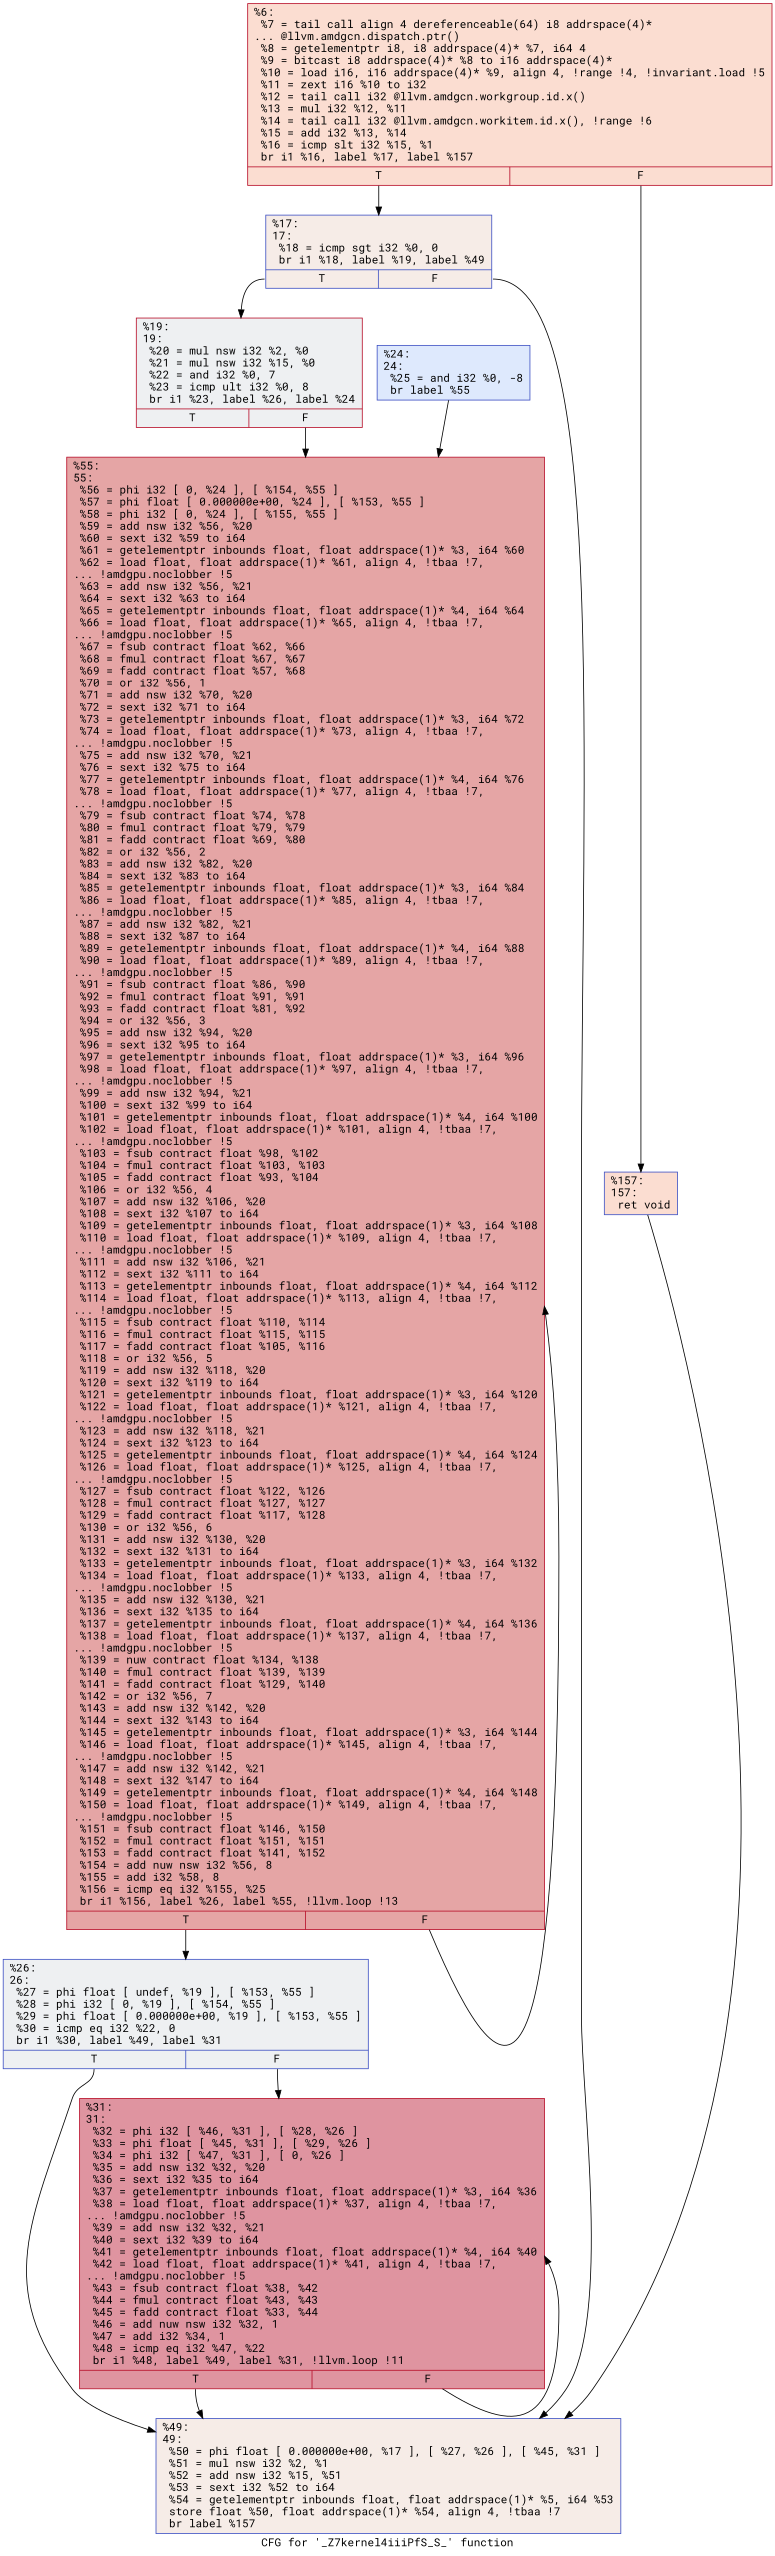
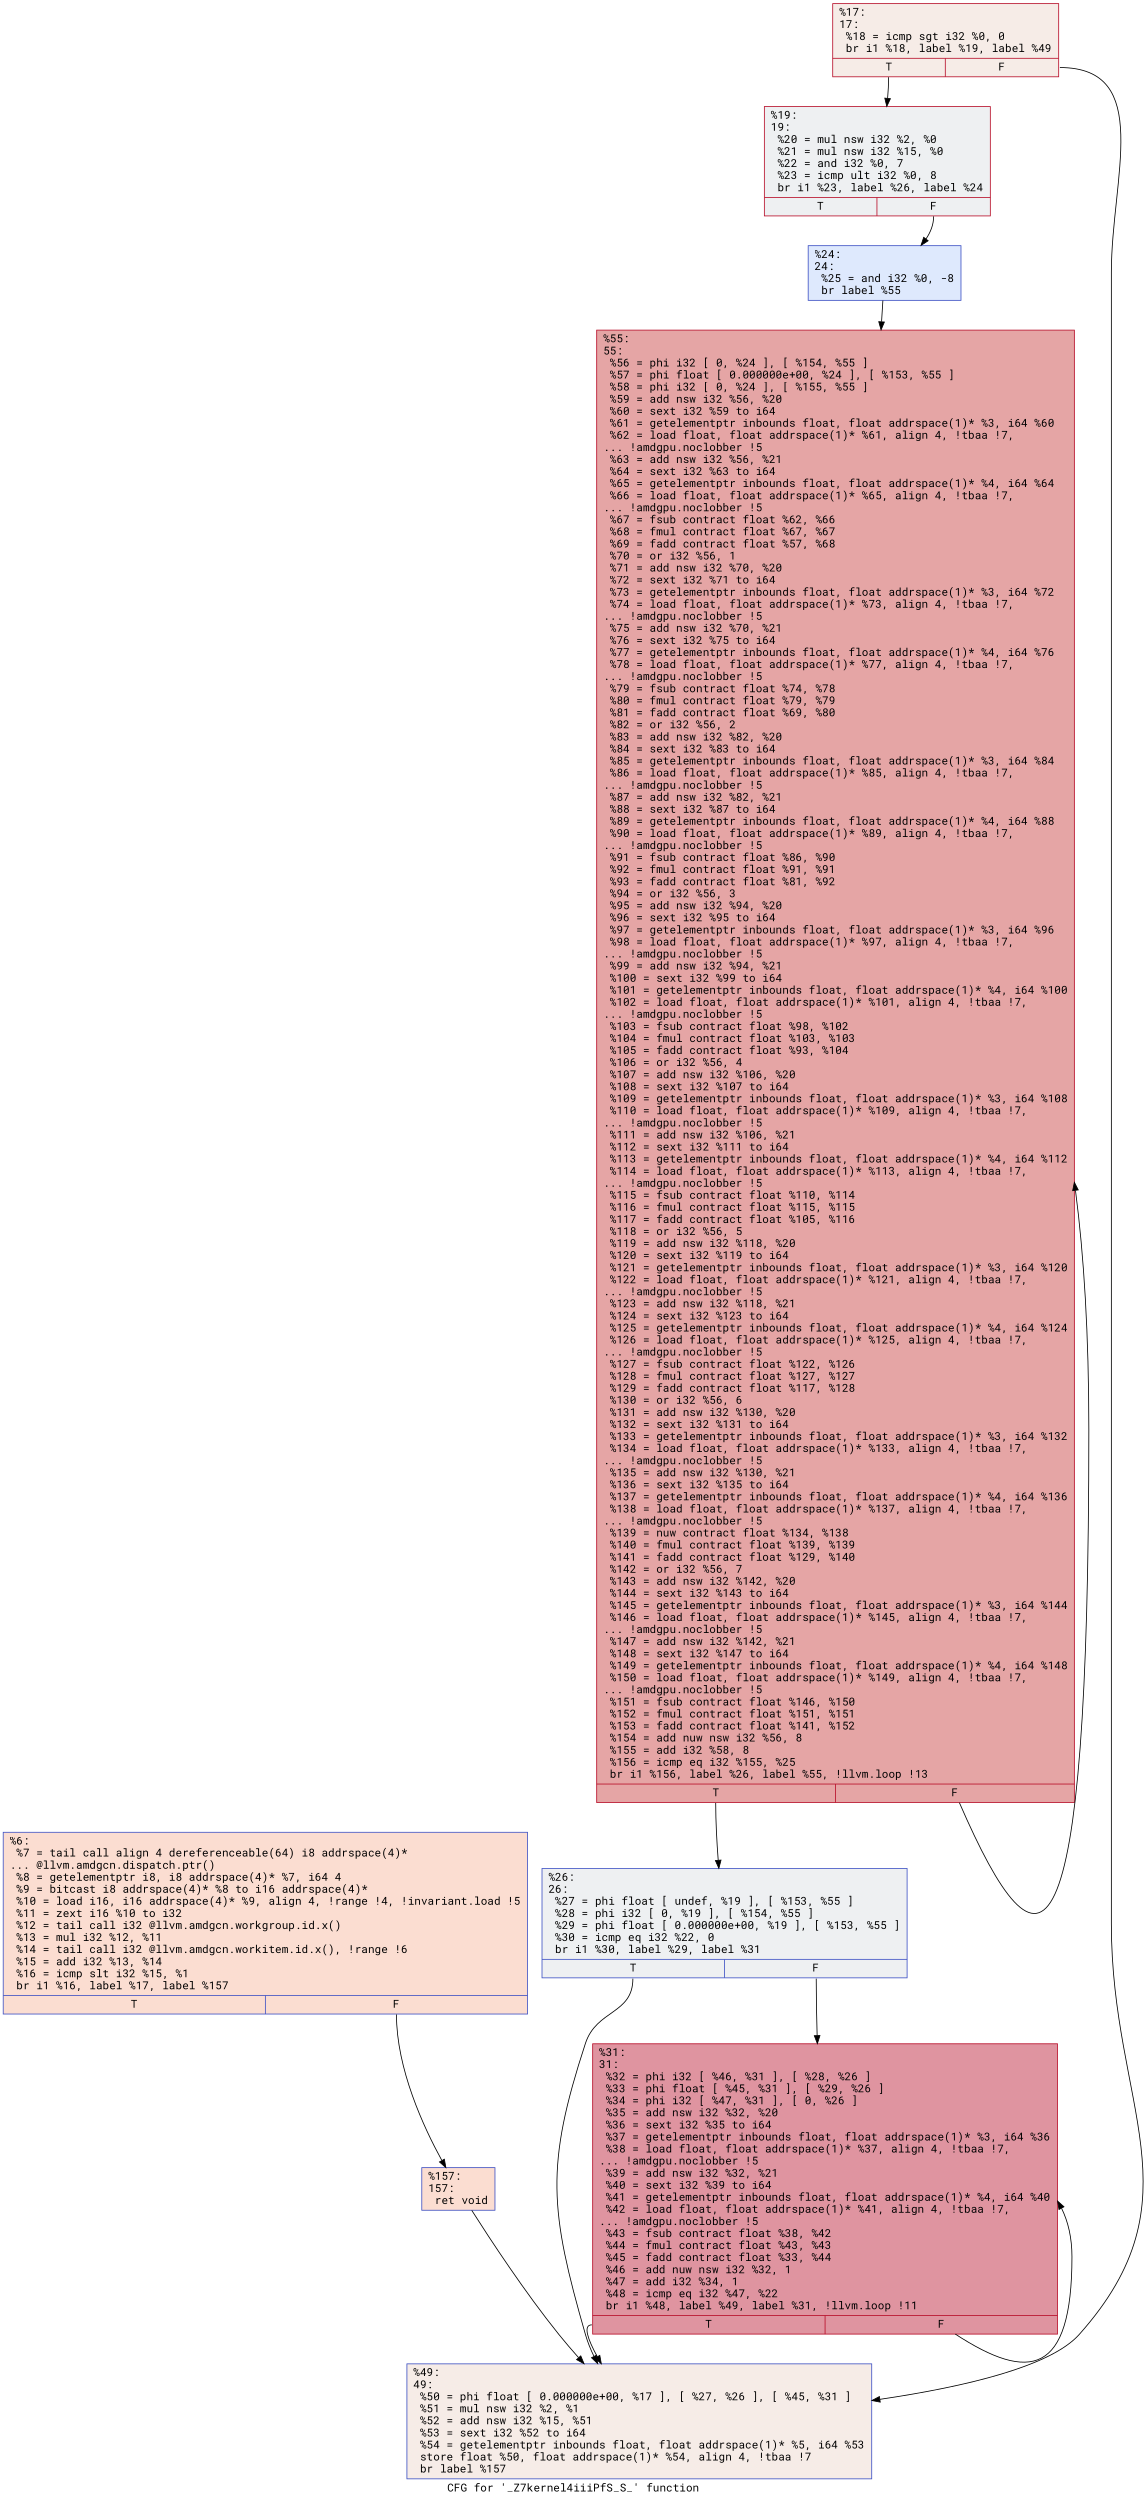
node "%6:": color #b70d28ff -> #3d50c3ff
edge "%6:" -> "%17:": removed
node "%17:": color #3d50c3ff -> #b70d28ff
edge "%19:" -> "%55:": now "%19:" -> "%24:"
node "%26:": text "br i1 %30, label %49, label %31" -> "br i1 %30, label %29, label %31"
